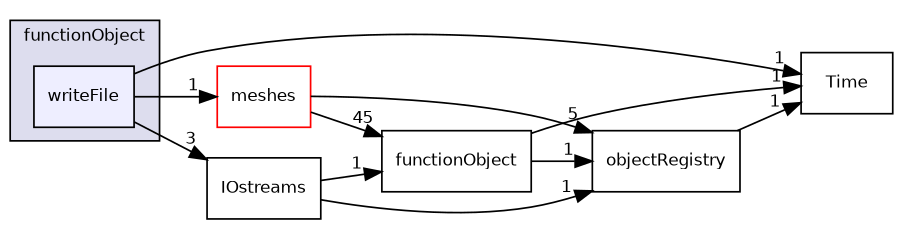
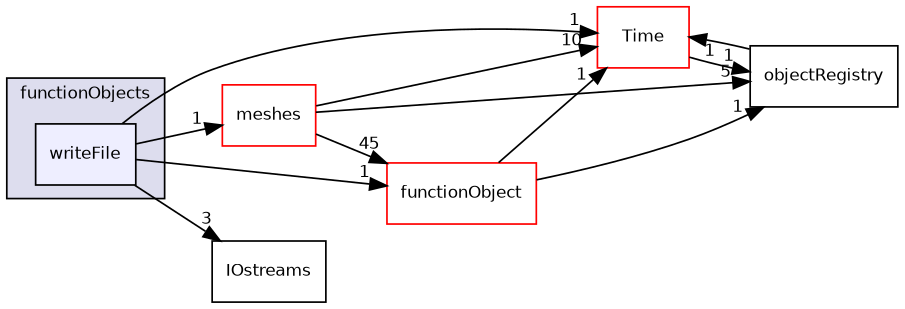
cluster "functionObject": label "functionObject" -> "functionObjects"
edge "meshes" -> "Time": added
node "Time": color black -> red
node "functionObject": color black -> red
edge "IOstreams" -> "functionObject": now "writeFile" -> "functionObject"
edge "IOstreams" -> "objectRegistry": now "Time" -> "objectRegistry"
